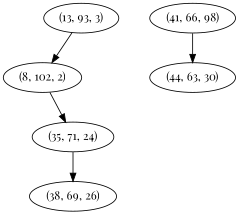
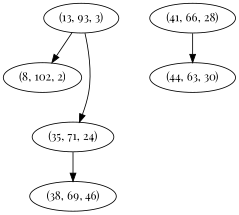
node "(41, 66, 98)": label "(41, 66, 98)" -> "(41, 66, 28)"
edge "(8, 102, 2)" -> "(35, 71, 24)": now "(13, 93, 3)" -> "(35, 71, 24)"
node "(38, 69, 26)": label "(38, 69, 26)" -> "(38, 69, 46)"
